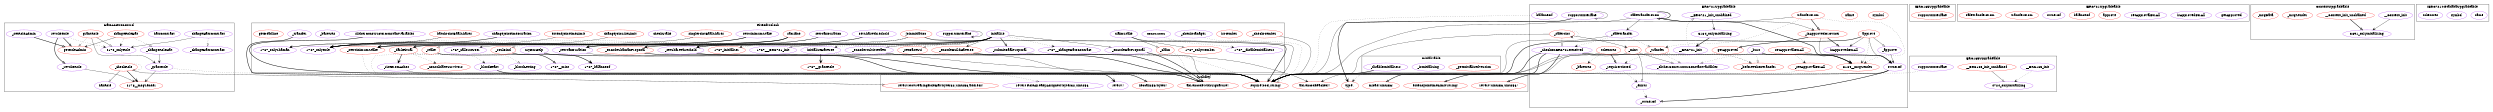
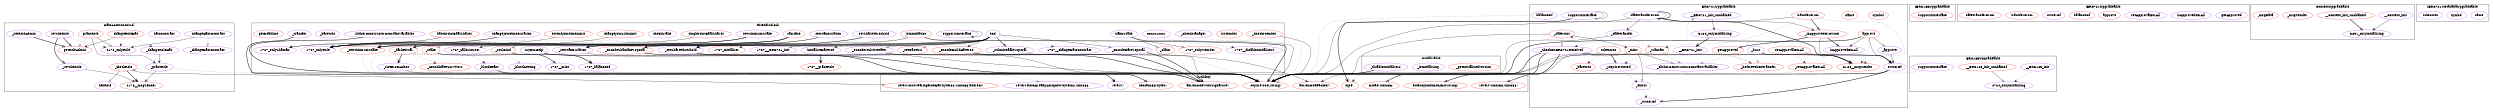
node "initialize": label "initialize" -> "bool"
edge "changeRoleHat" -> "_changeRoleHat": arrowhead onormal -> vee
